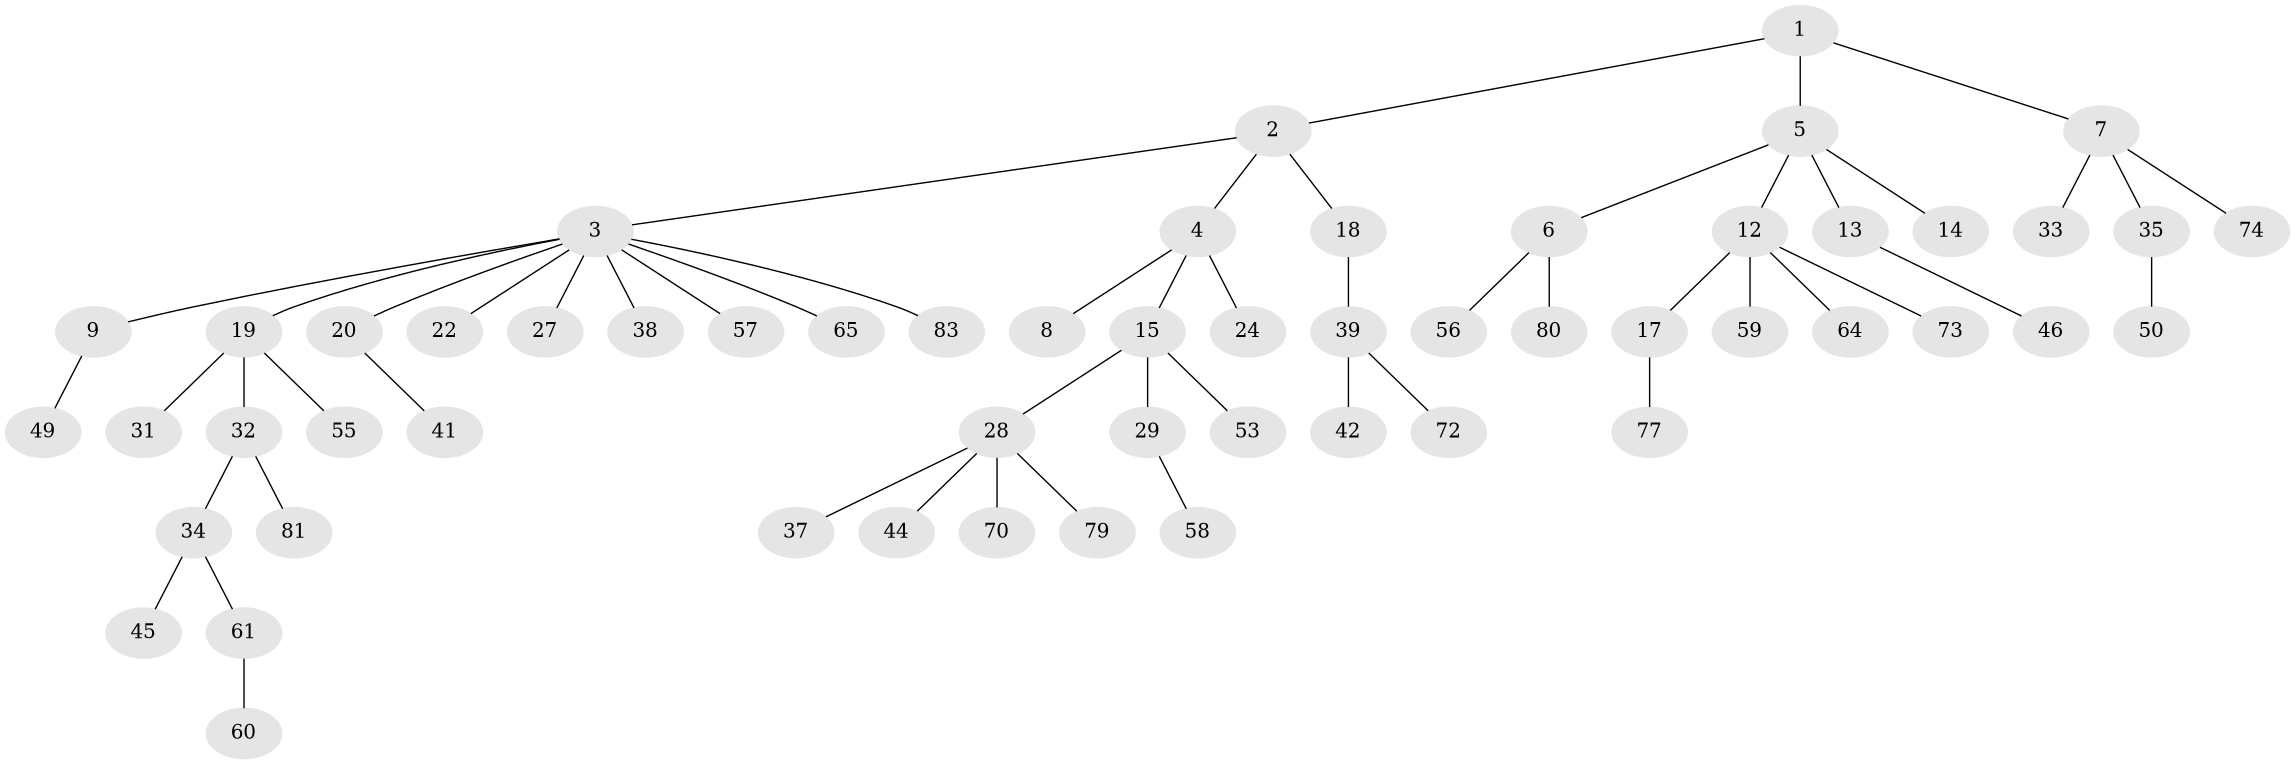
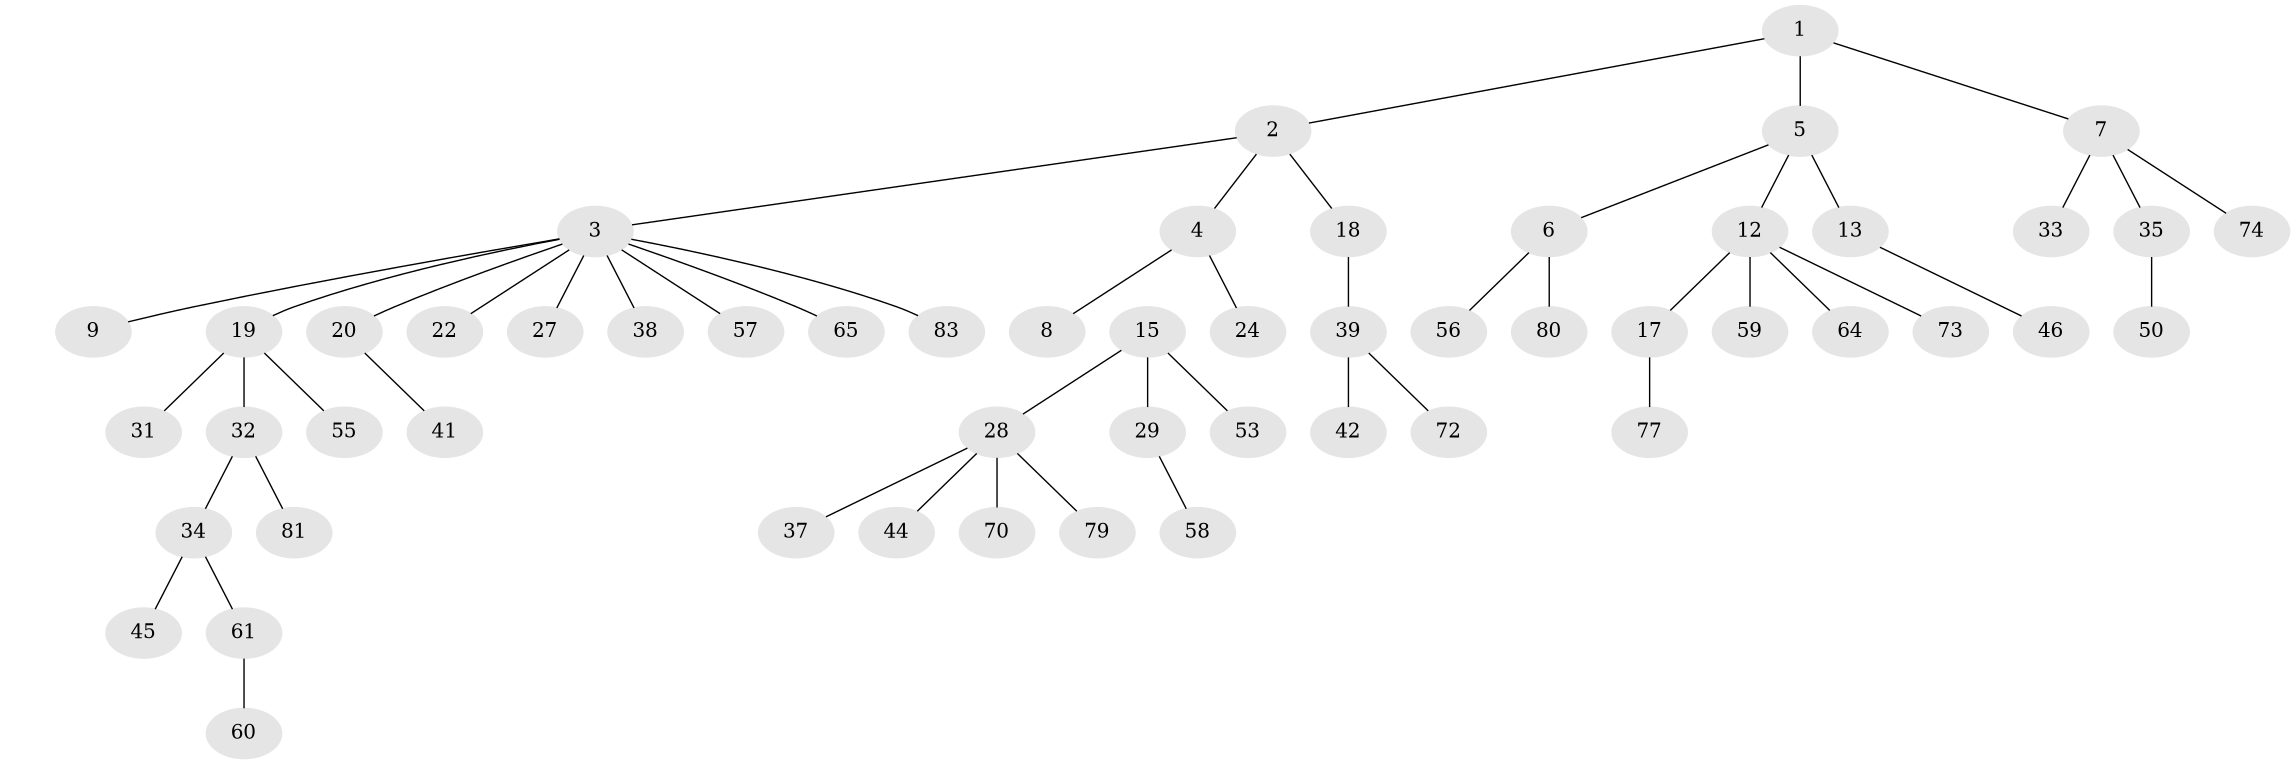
node "14": removed
edge "4" -- "15": removed
node "49": removed
